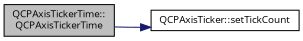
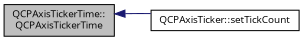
edge "QCPAxisTickerTime:: QCPAxisTickerTime" -> "QCPAxisTicker::setTickCount": reversed
